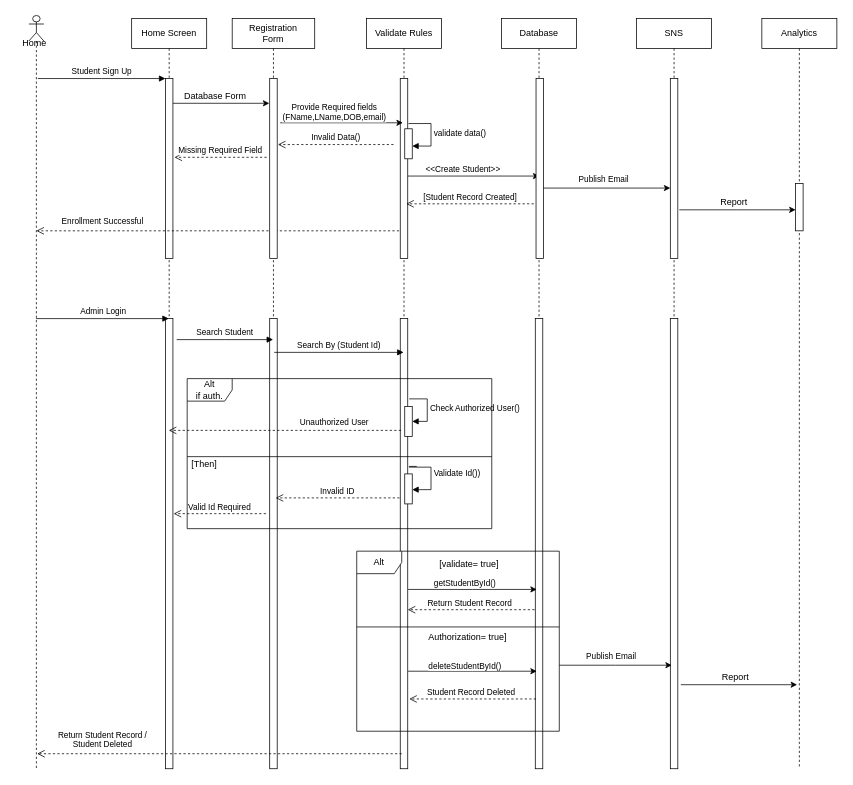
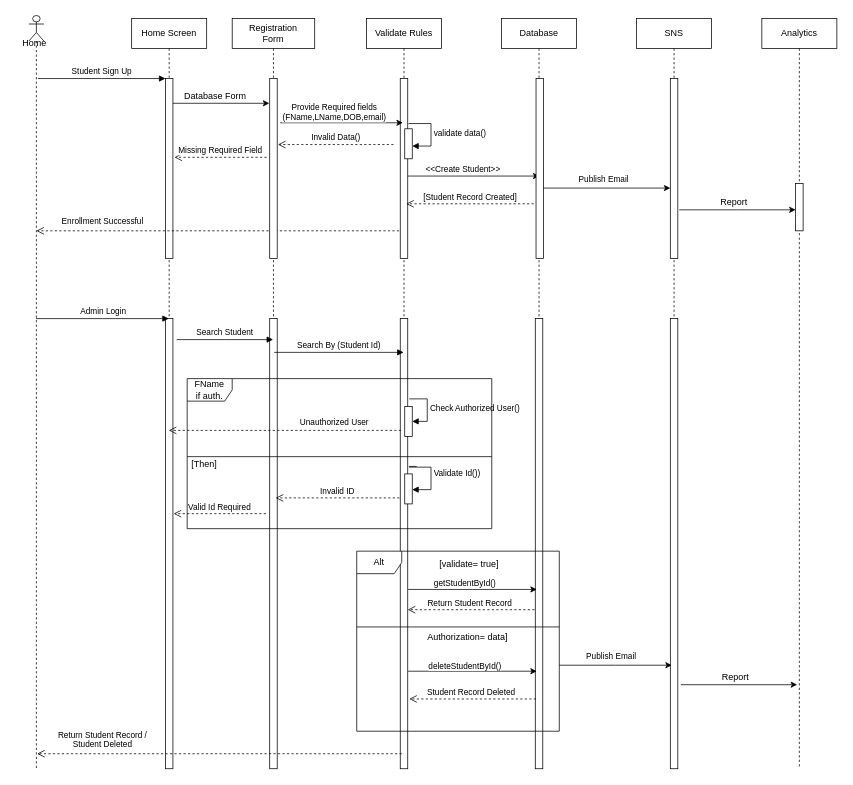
node "Alt if auth.": label "Alt if auth." -> "FName if auth."
node "Authorization= true]": label "Authorization= true]" -> "Authorization= data]"
